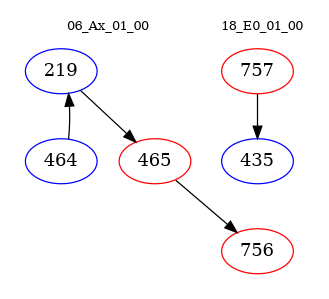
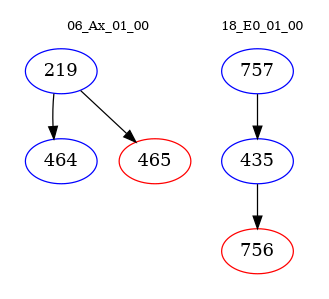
node "757": color red -> blue
edge "464" -> "219": reversed
edge "465" -> "756": now "435" -> "756"
